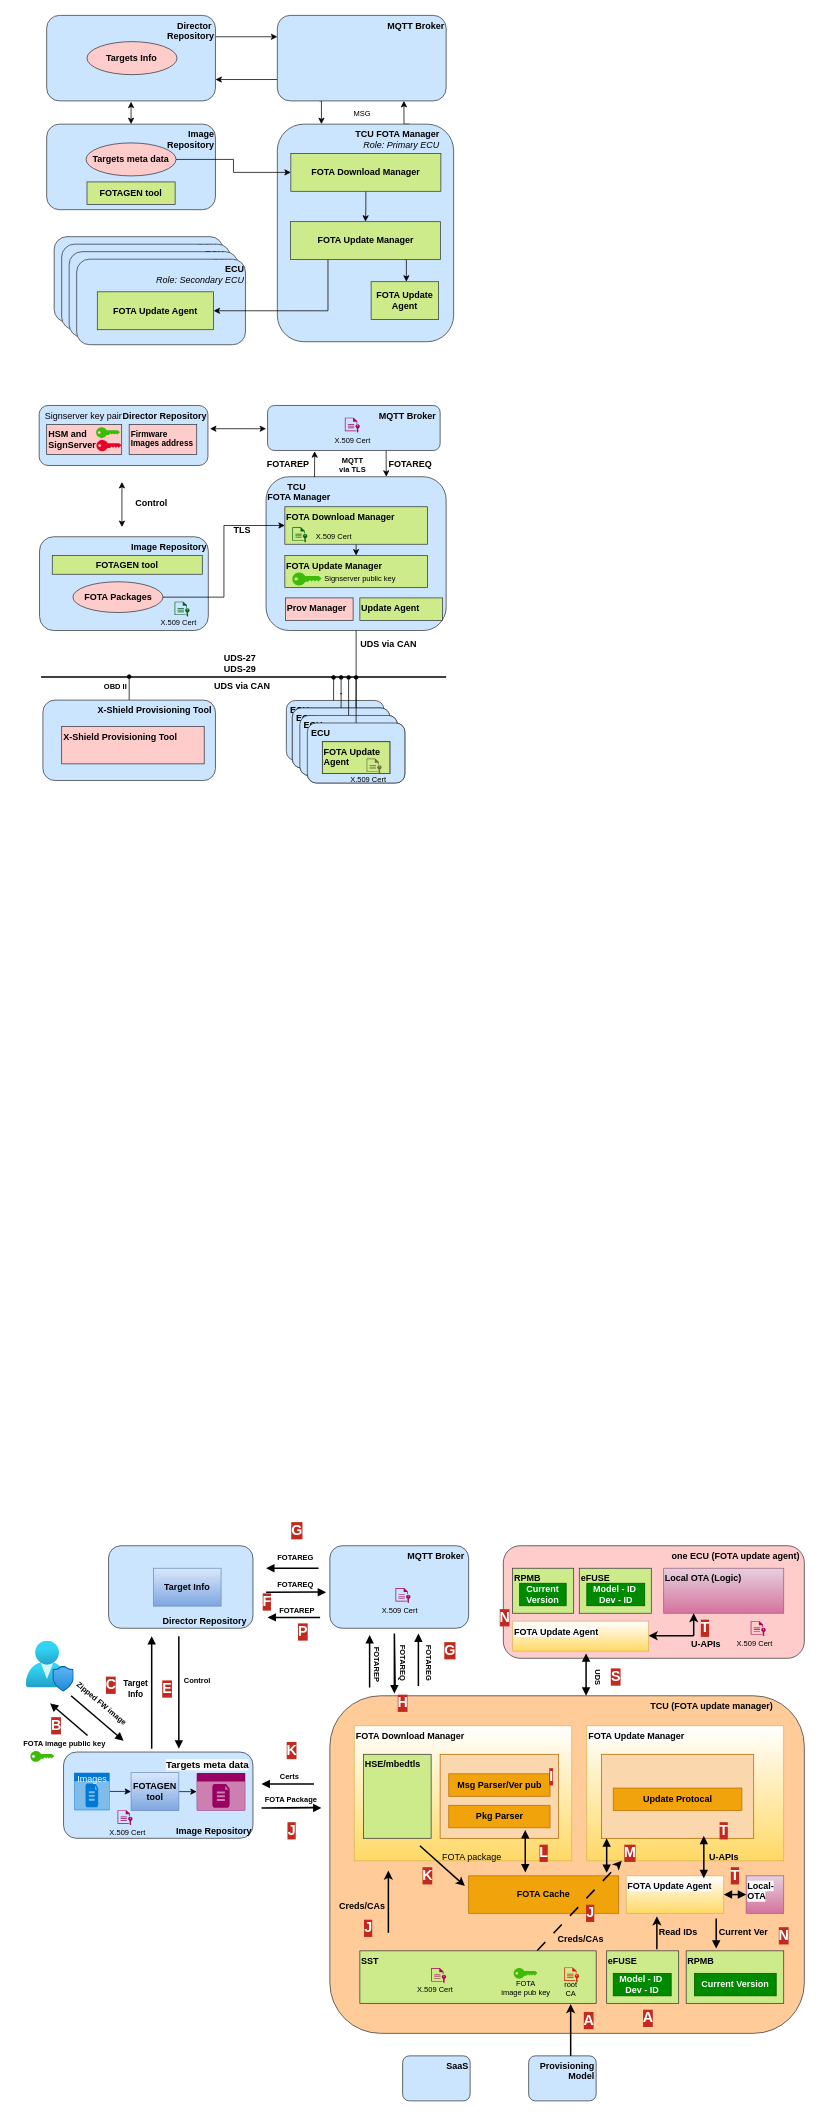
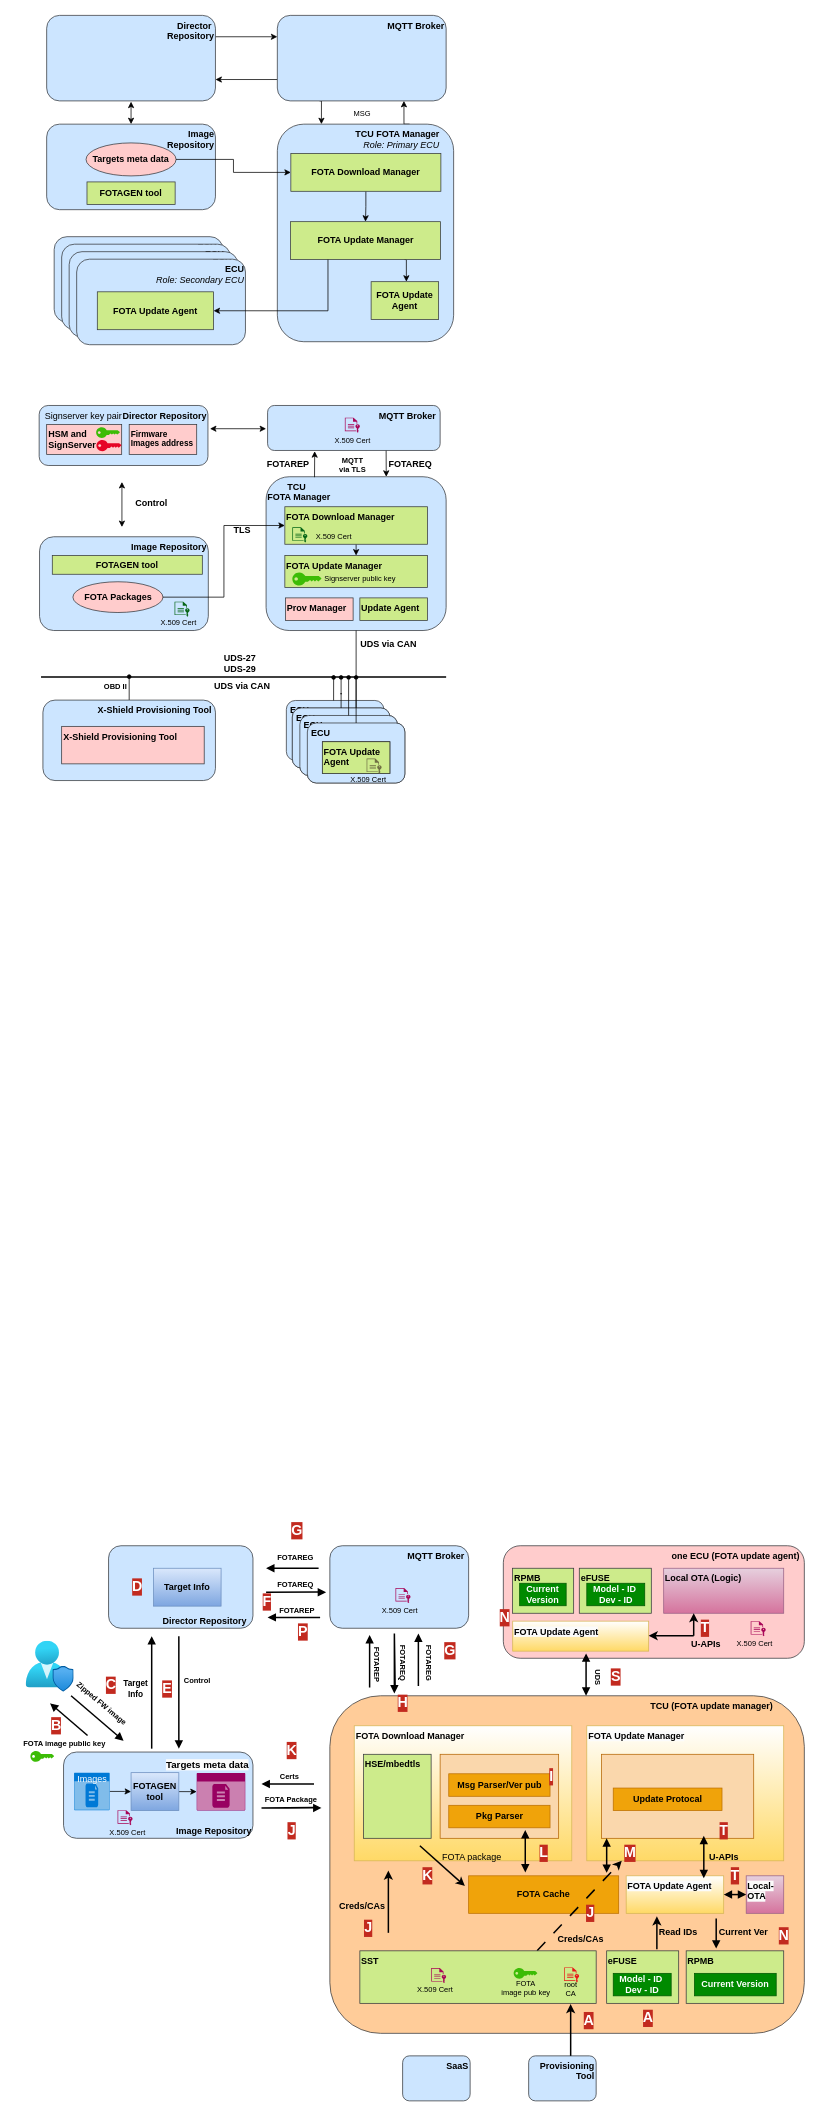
node "Targets Info": removed
node "Update Agent": size 83x23 -> 68x23
node "D": added
node "Update Protocal": size 129x23 -> 109x23
node "Provisioning Model": label "Provisioning Model" -> "Provisioning Tool"
